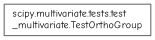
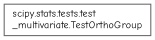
node "scipy.multivariate.tests.test _multivariate.TestOrthoGroup": label "scipy.multivariate.tests.test _multivariate.TestOrthoGroup" -> "scipy.stats.tests.test _multivariate.TestOrthoGroup"
